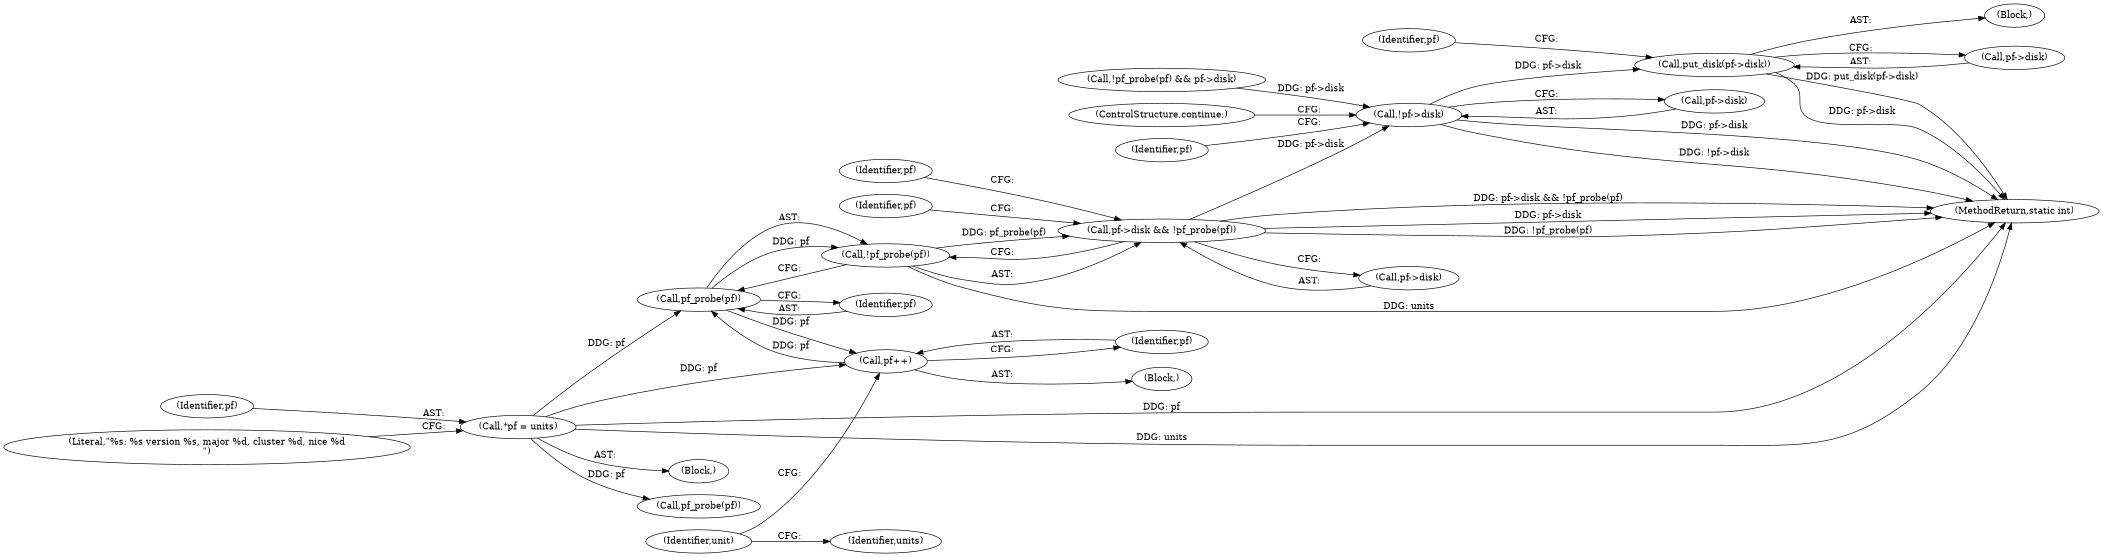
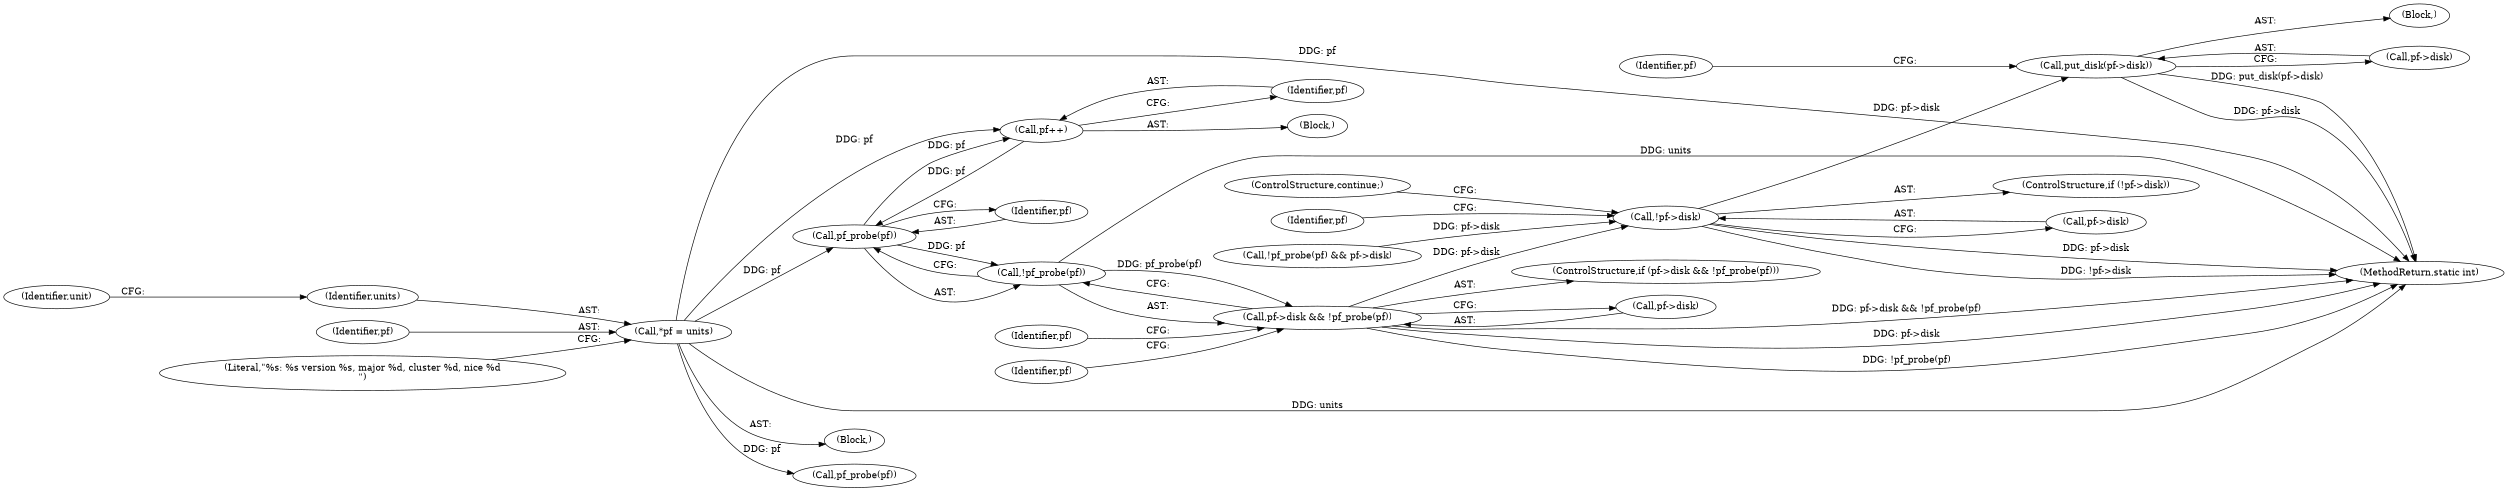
node "(ControlStructure,if (!pf->disk))": added
node "(ControlStructure,if (pf->disk && !pf_probe(pf)))": added
edge "(Identifier,units)" -> "(Call,*pf = units)": added, label "AST:"
edge "(Identifier,unit)" -> "(Call,pf++)": removed, label "CFG:"
